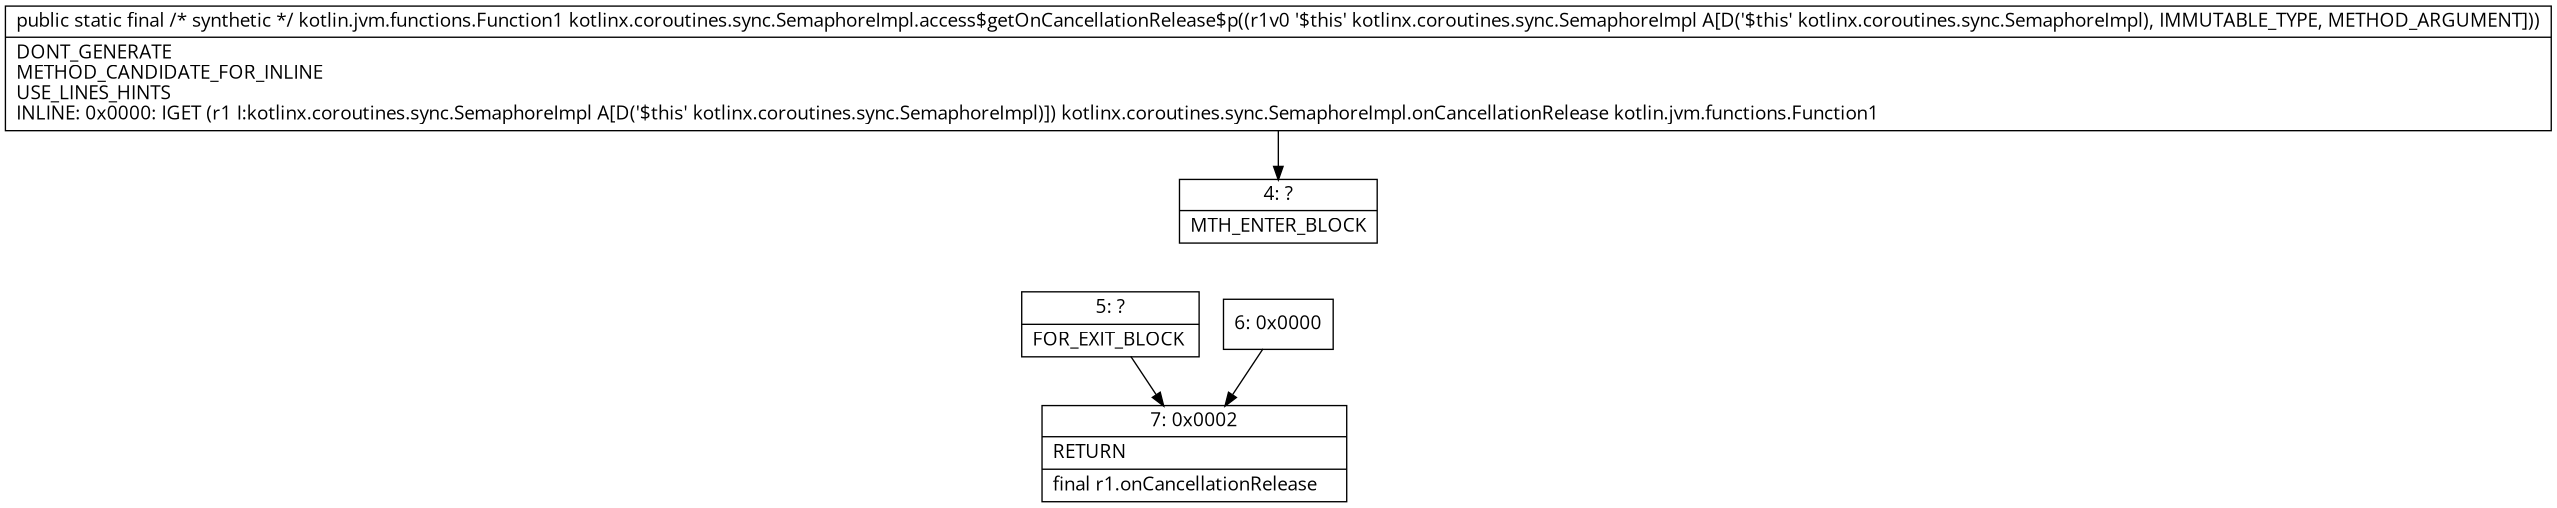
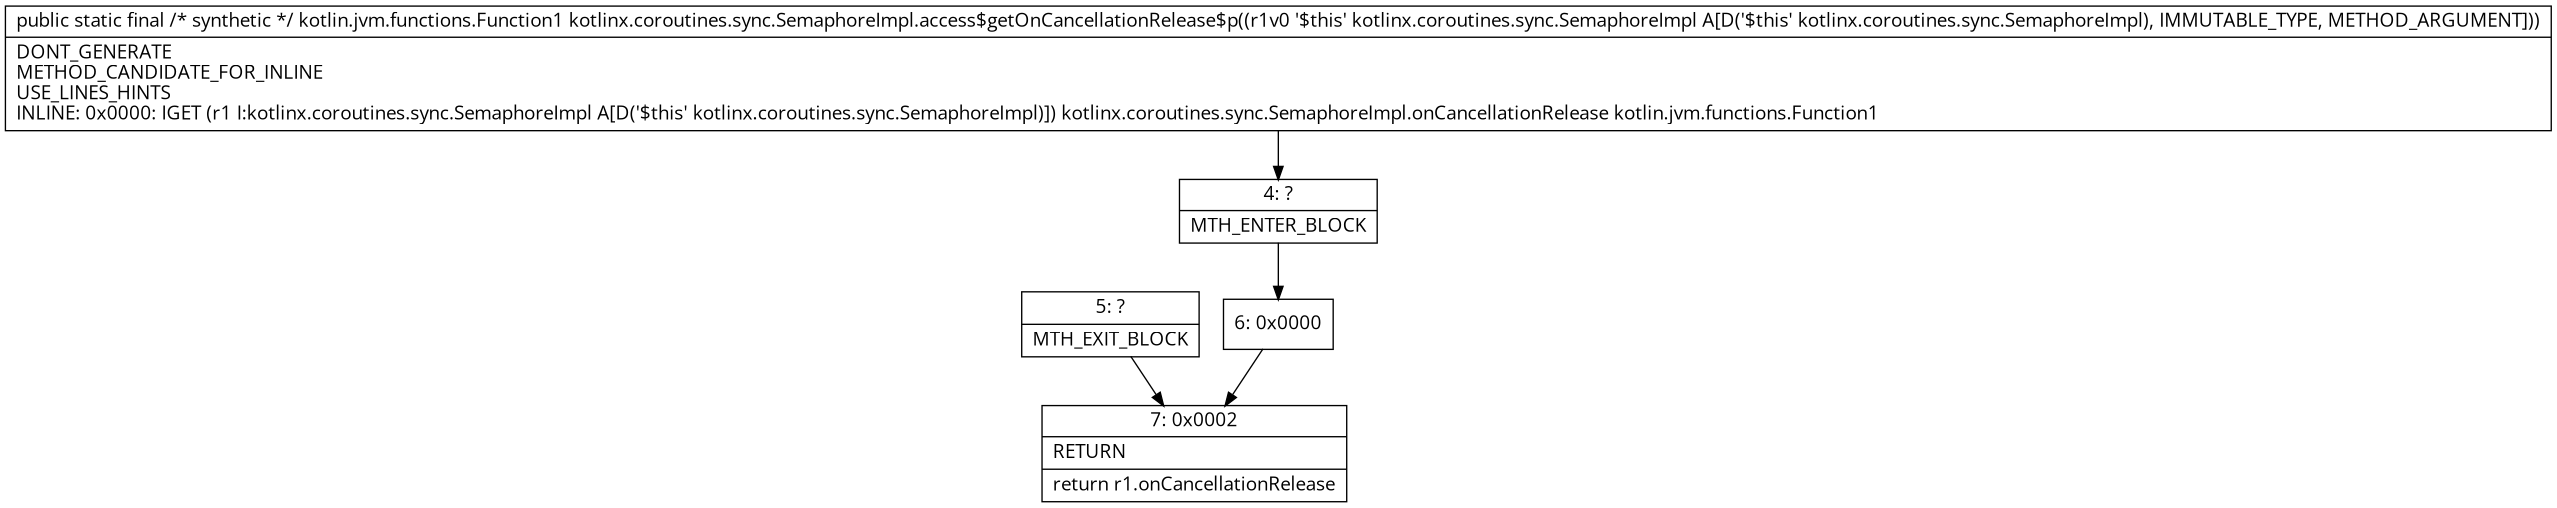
edge "4: ?" -> "6: 0x0000": added
node "5: ?": text "FOR_EXIT_BLOCK" -> "MTH_EXIT_BLOCK"
node "7: 0x0002": text "final r1.onCancellationRelease" -> "return r1.onCancellationRelease"
